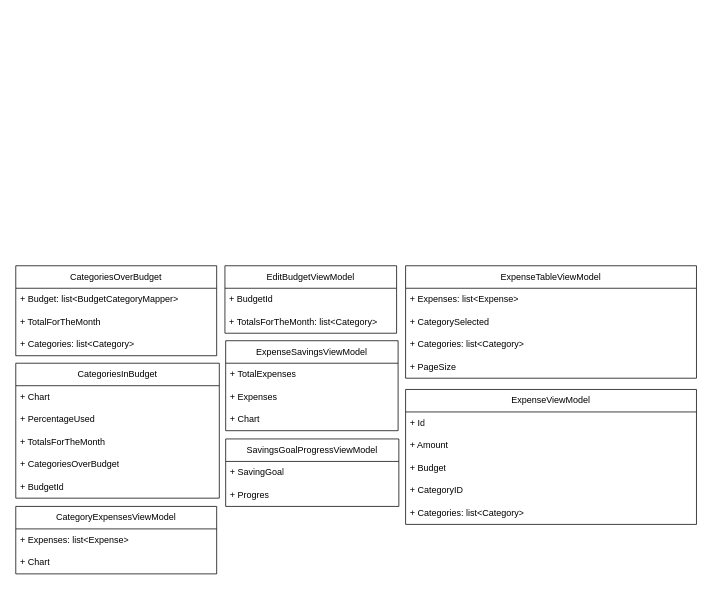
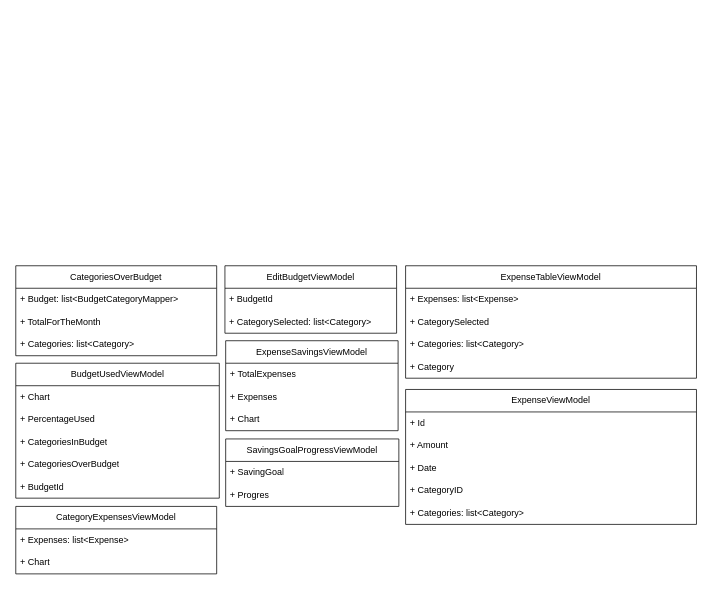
node "+ TotalsForTheMonth: list<Category>": label "+ TotalsForTheMonth: list<Category>" -> "+ CategorySelected: list<Category>"
node "+ PageSize": label "+ PageSize" -> "+ Category"
node "CategoriesInBudget": label "CategoriesInBudget" -> "BudgetUsedViewModel"
node "+ TotalsForTheMonth": label "+ TotalsForTheMonth" -> "+ CategoriesInBudget"
node "+ Budget": label "+ Budget" -> "+ Date"
